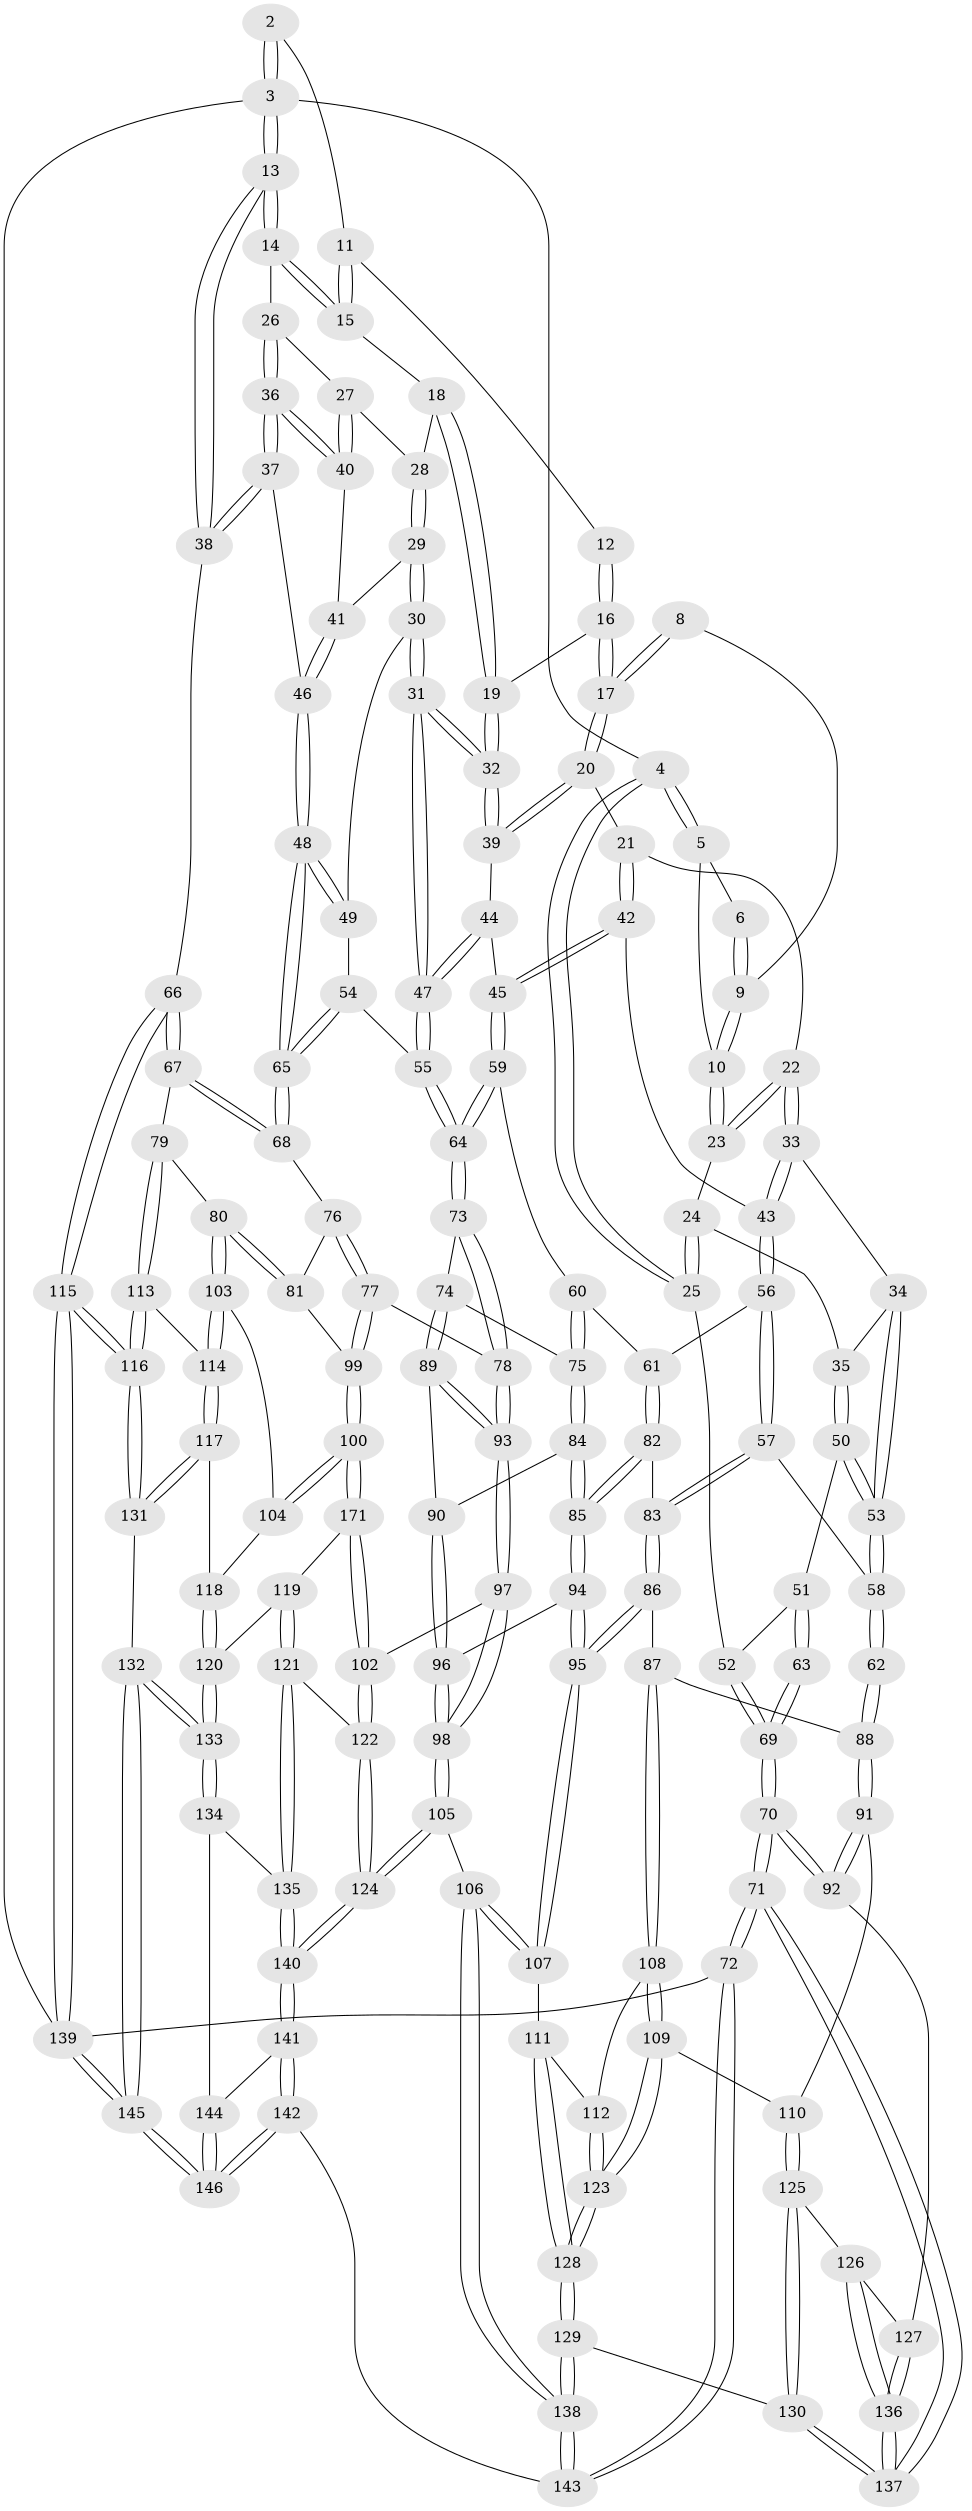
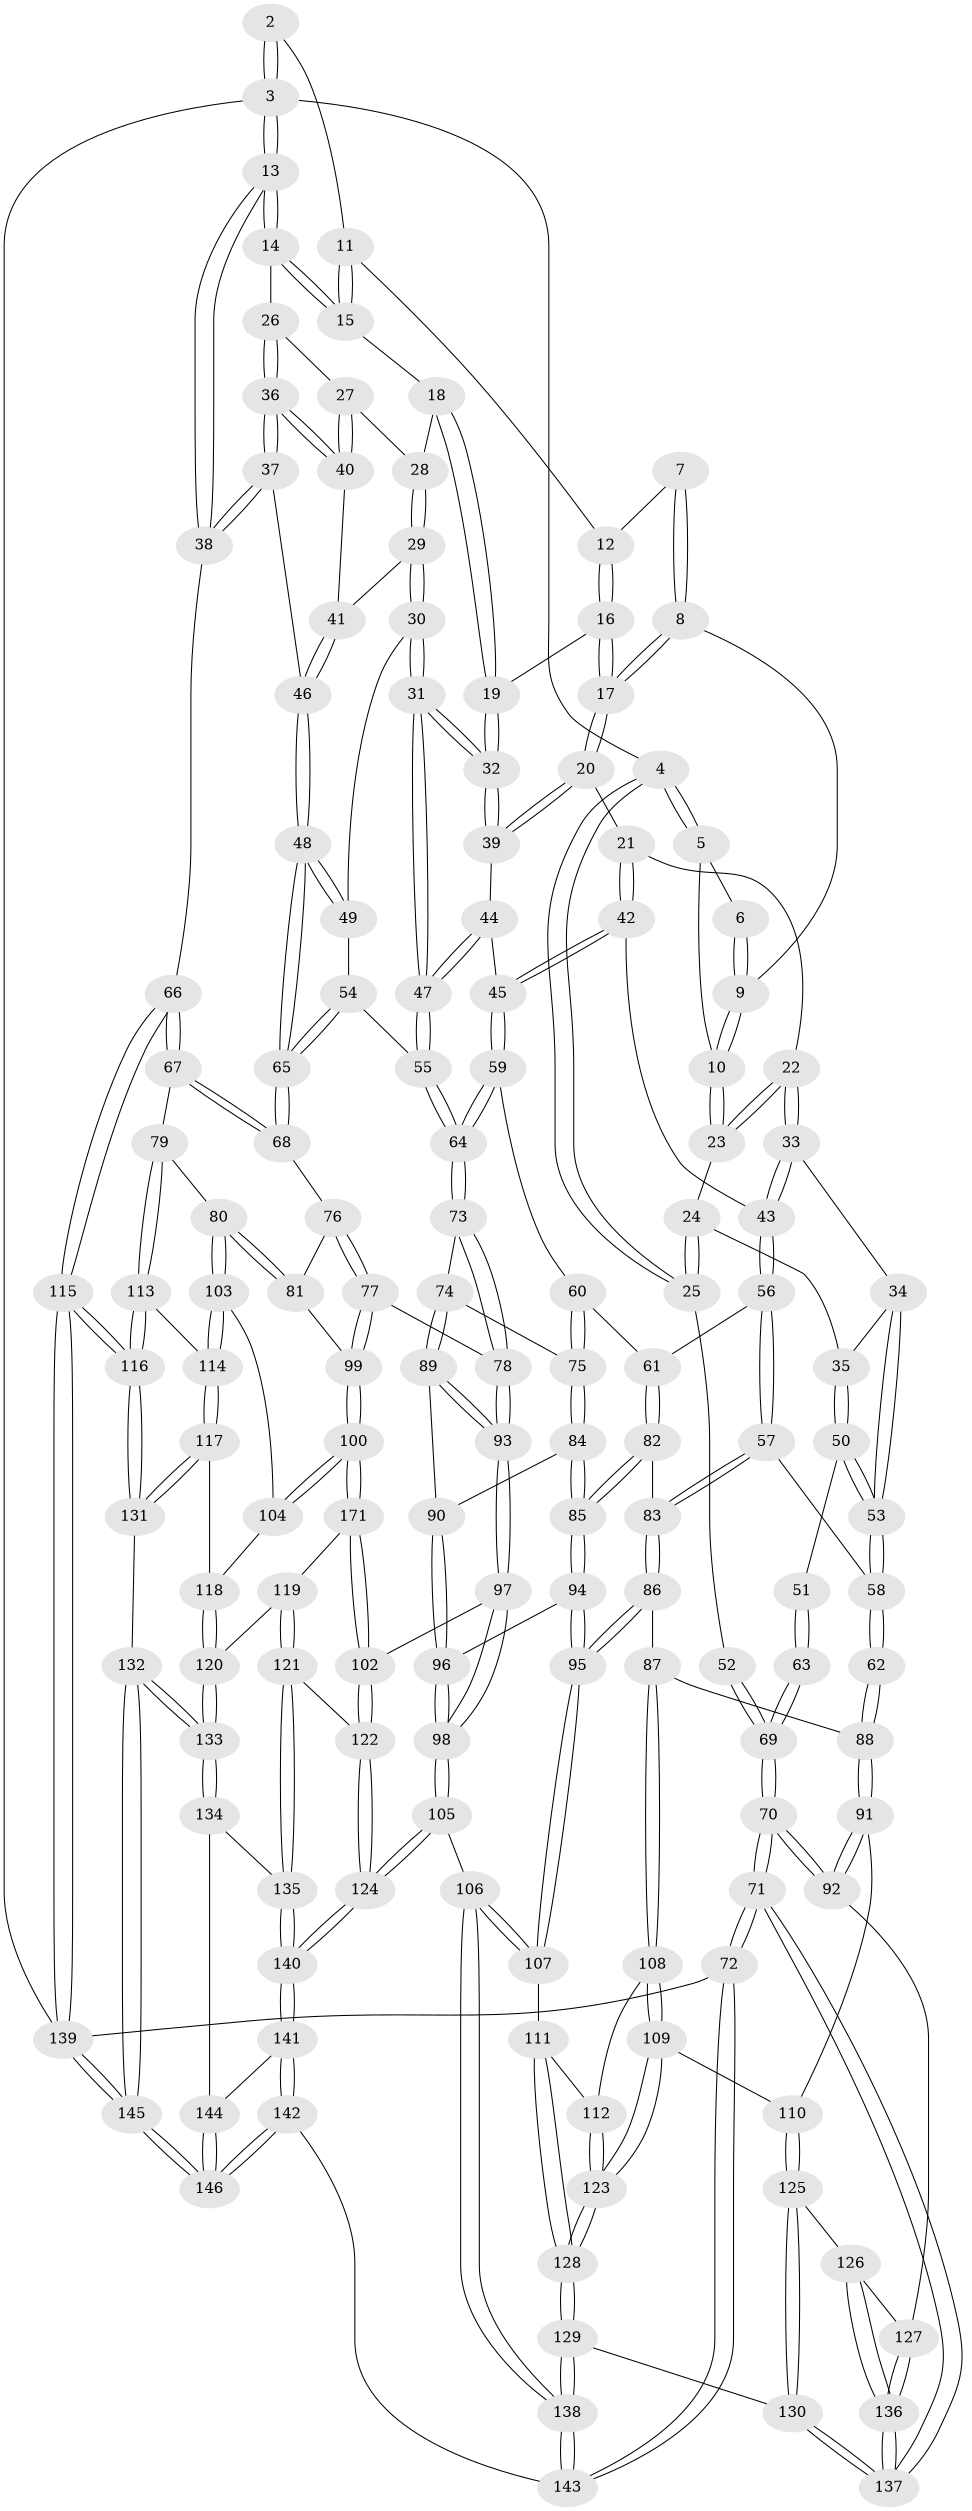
node "7": added
edge "51" -- "52": removed
